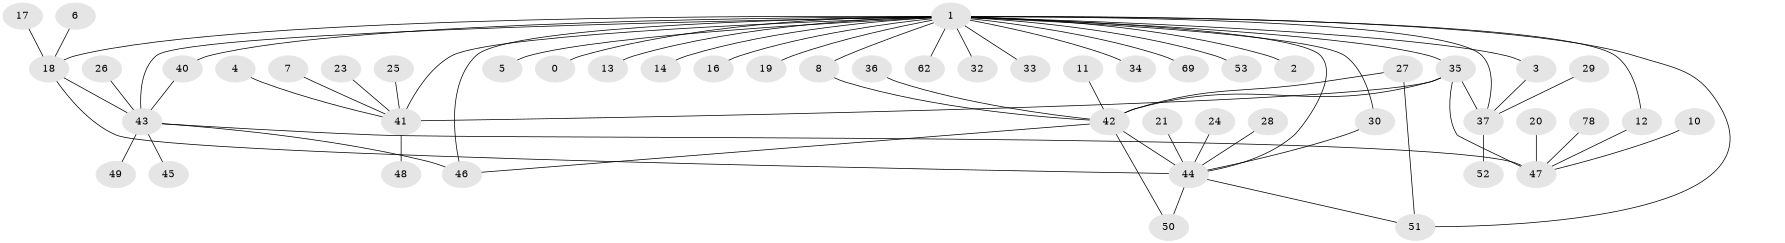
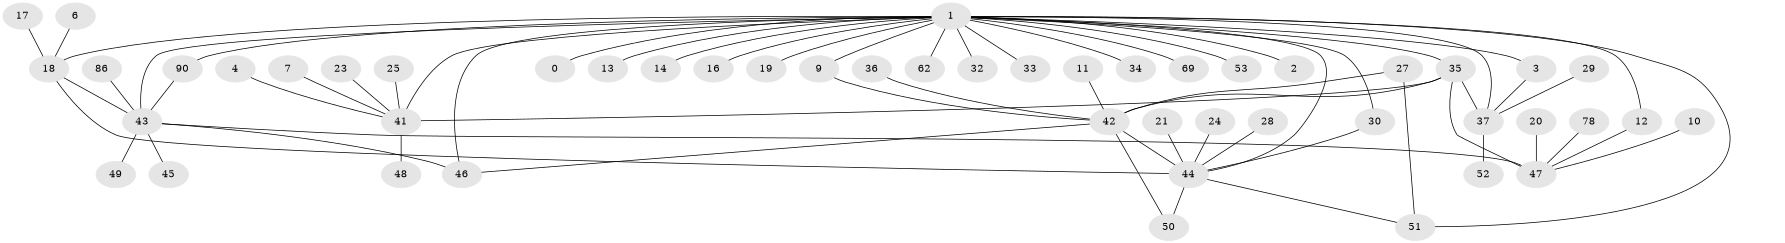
node "26": label "26" -> "86"
node "40": label "40" -> "90"
node "5": removed
node "8": label "8" -> "9"
